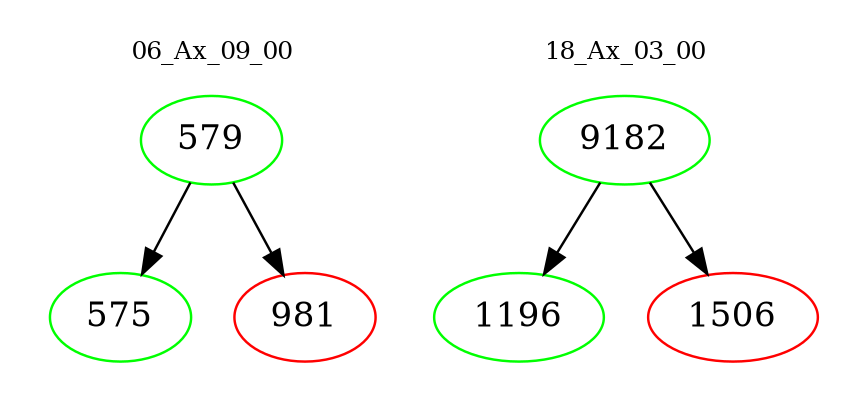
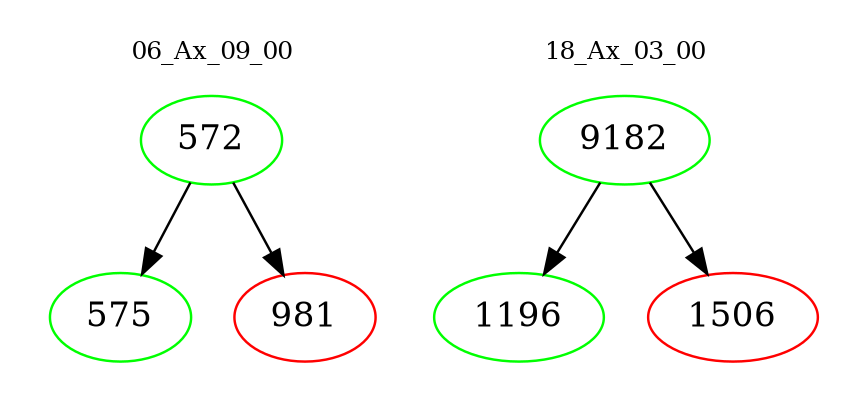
node "579": label "579" -> "572"
